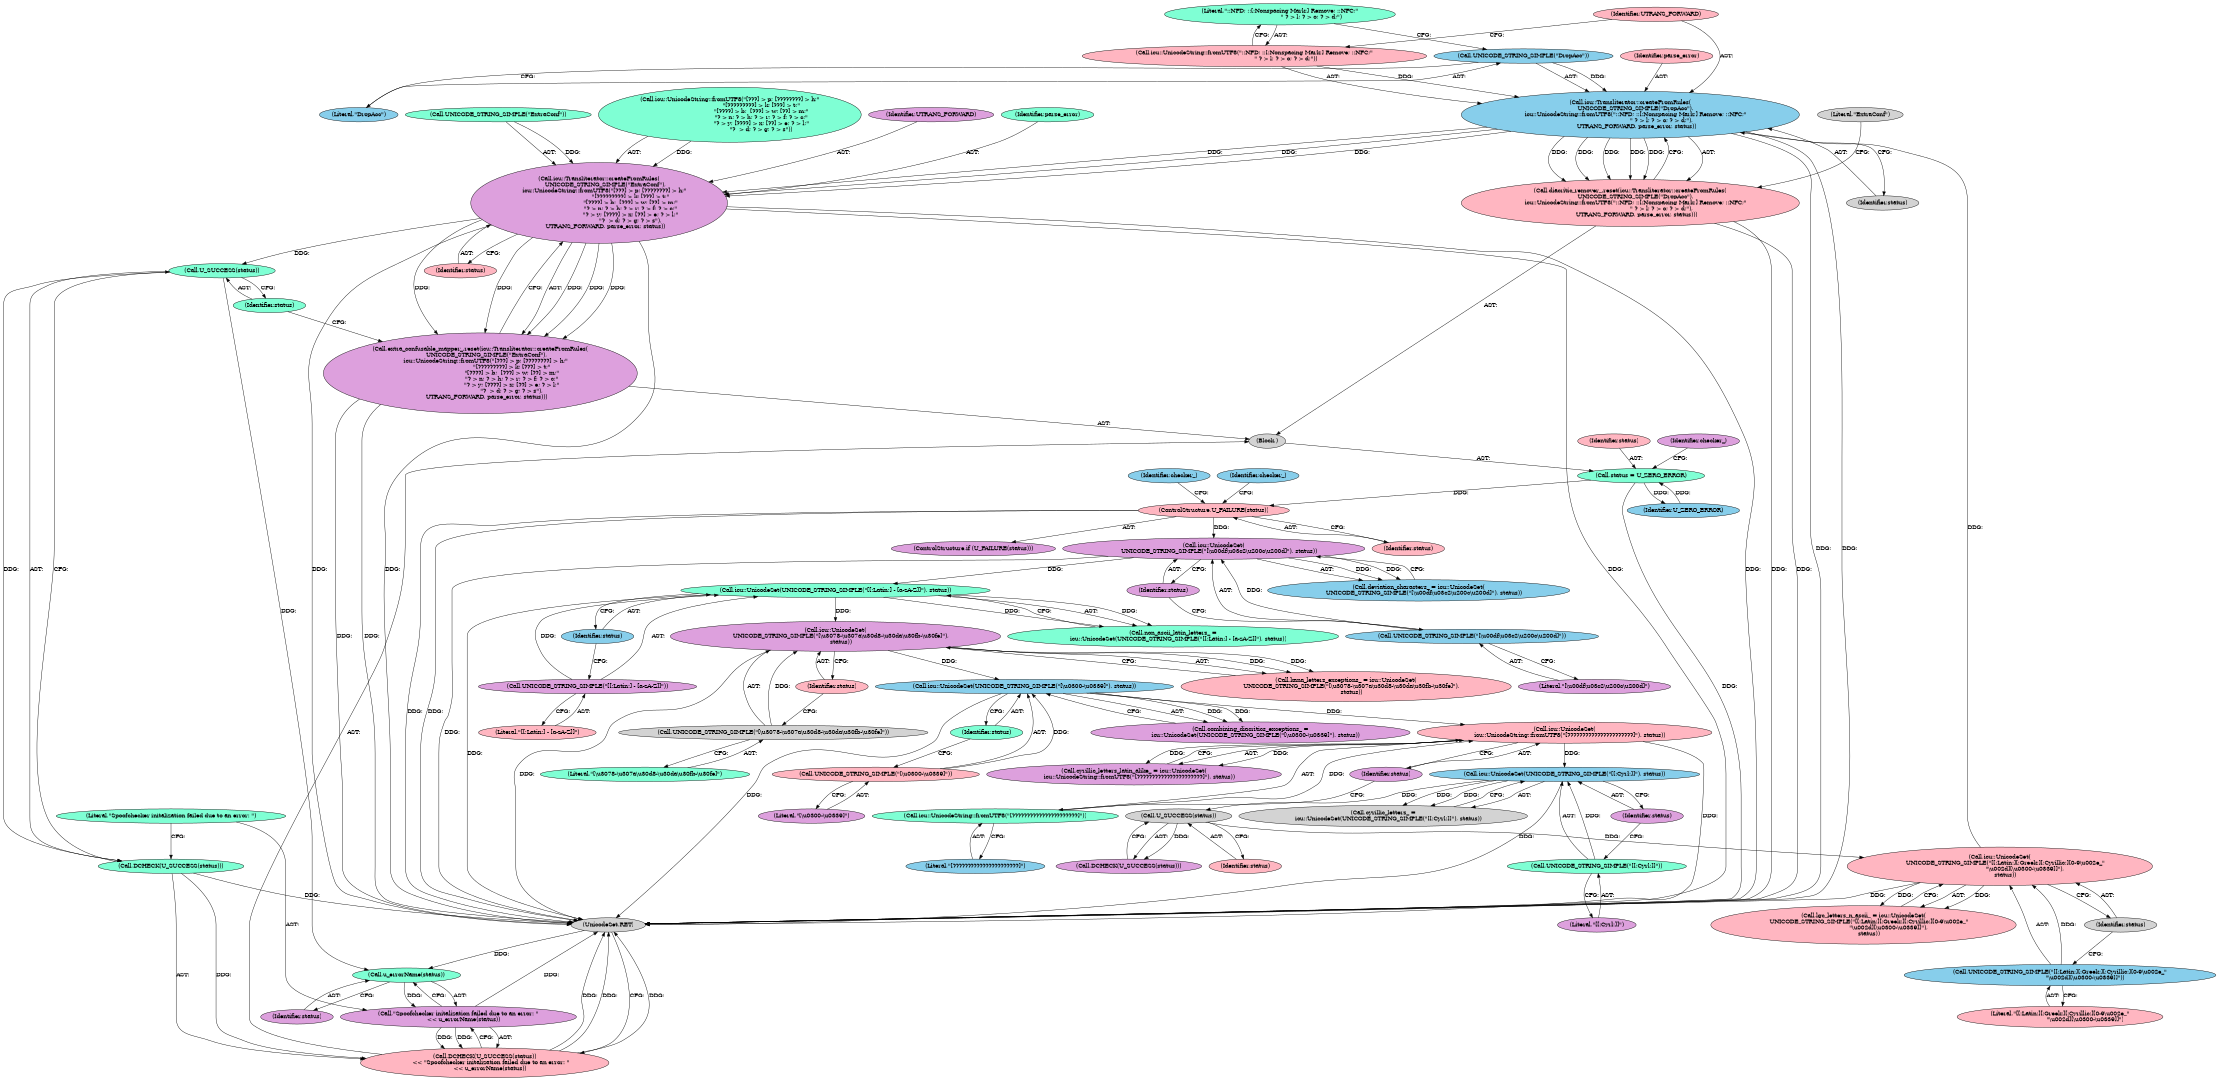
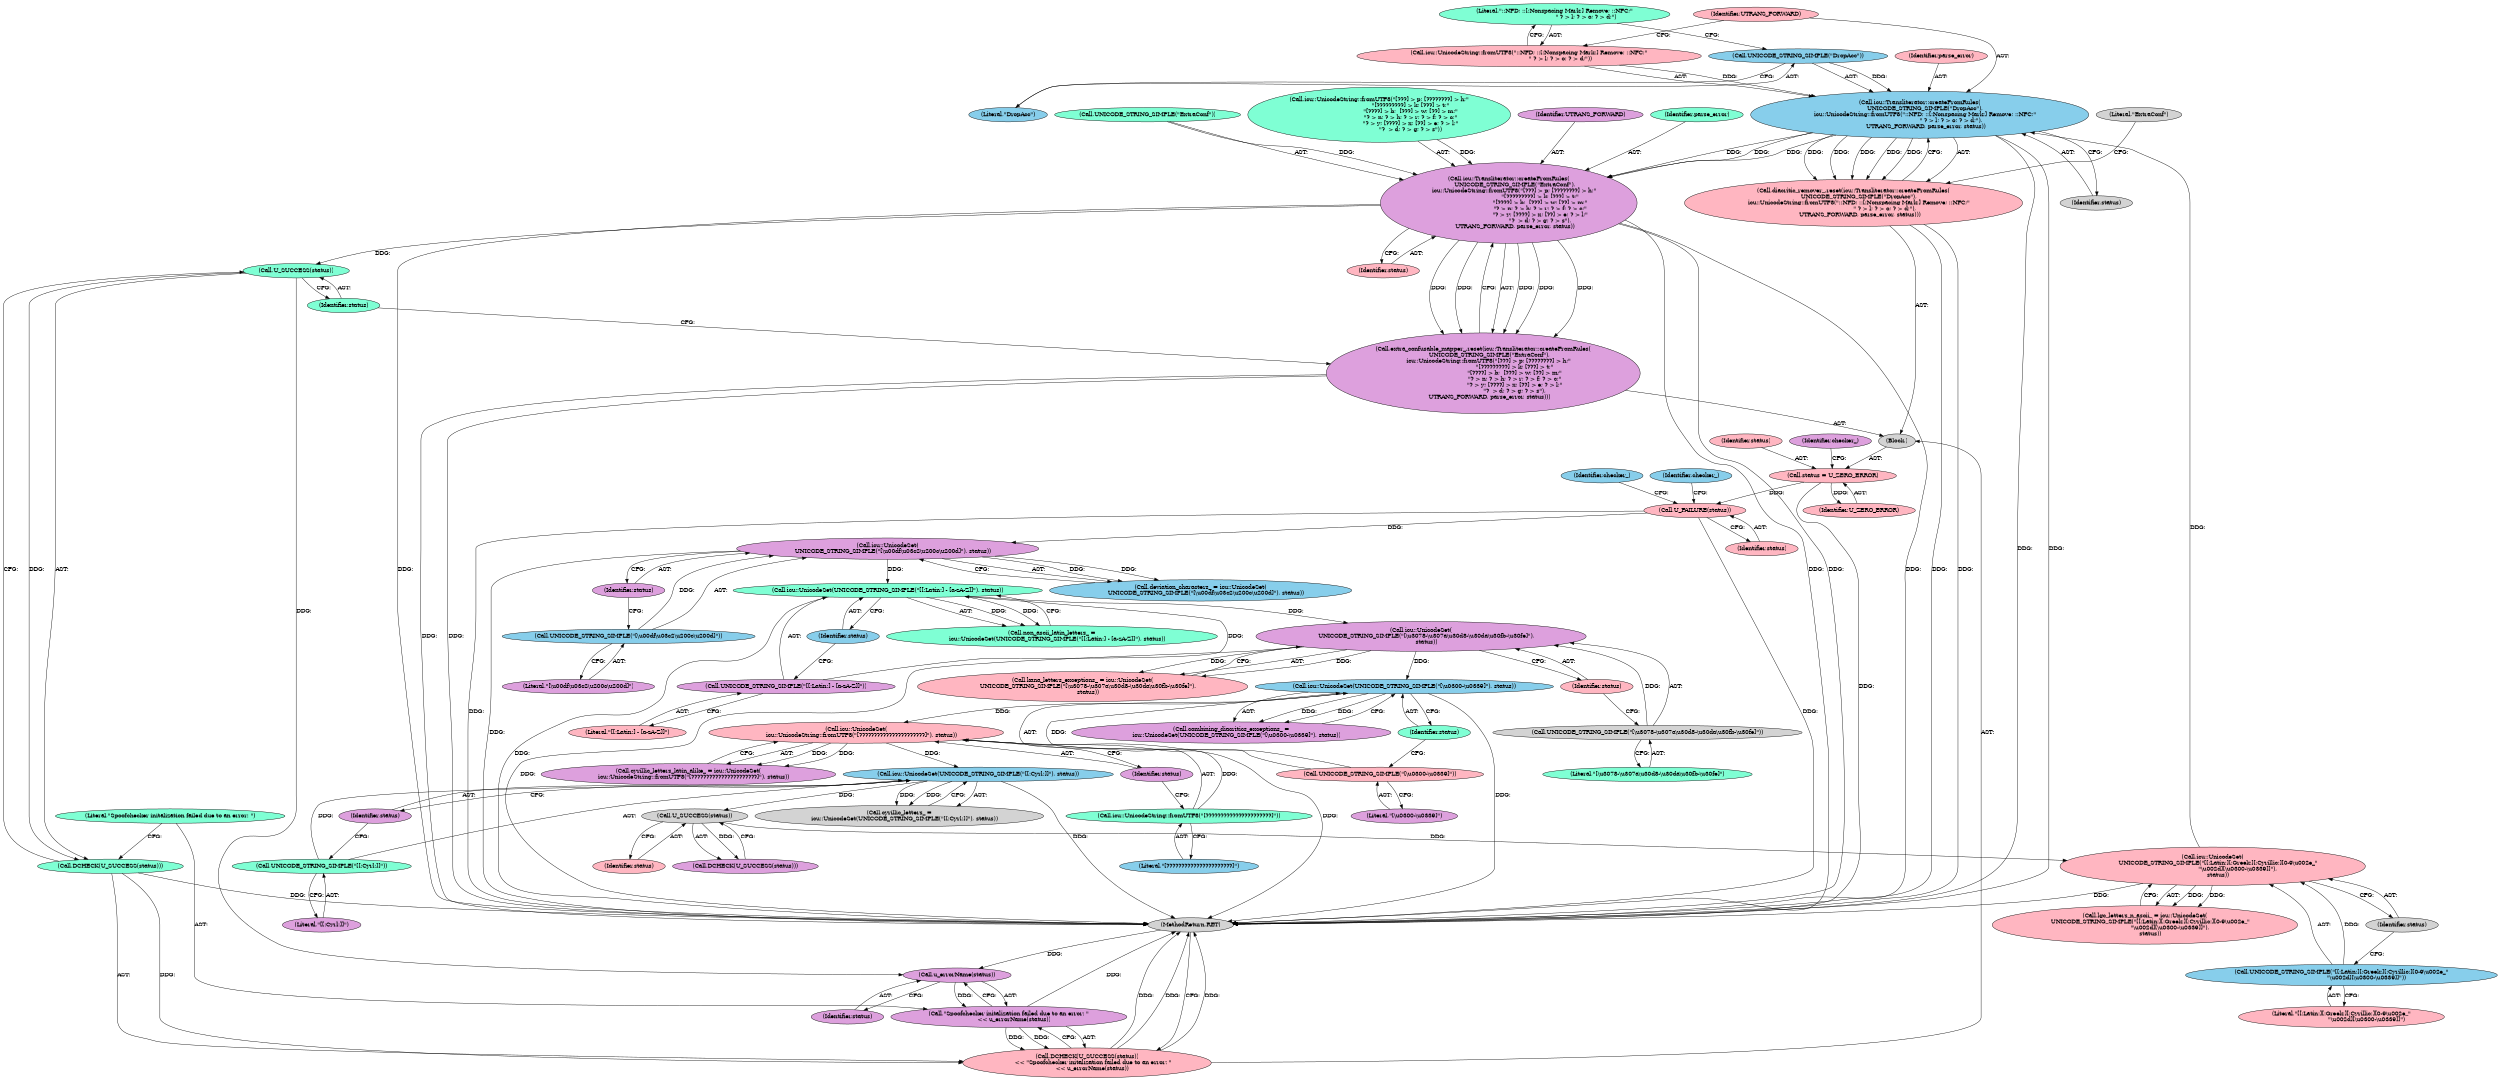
node "(Call,status = U_ZERO_ERROR)": fillcolor aquamarine -> lightpink
edge "(Identifier,U_ZERO_ERROR)" -> "(Call,status = U_ZERO_ERROR)": label "DDG: " -> "AST: "
node "(ControlStructure,U_FAILURE(status))": label "(ControlStructure,U_FAILURE(status))" -> "(Call,U_FAILURE(status))"
node "(Identifier,U_ZERO_ERROR)": fillcolor skyblue -> lightpink
node "(ControlStructure,if (U_FAILURE(status)))": removed
node "(UnicodeSet,RET)": label "(UnicodeSet,RET)" -> "(MethodReturn,RET)"
node "(Call,u_errorName(status))": fillcolor aquamarine -> plum
